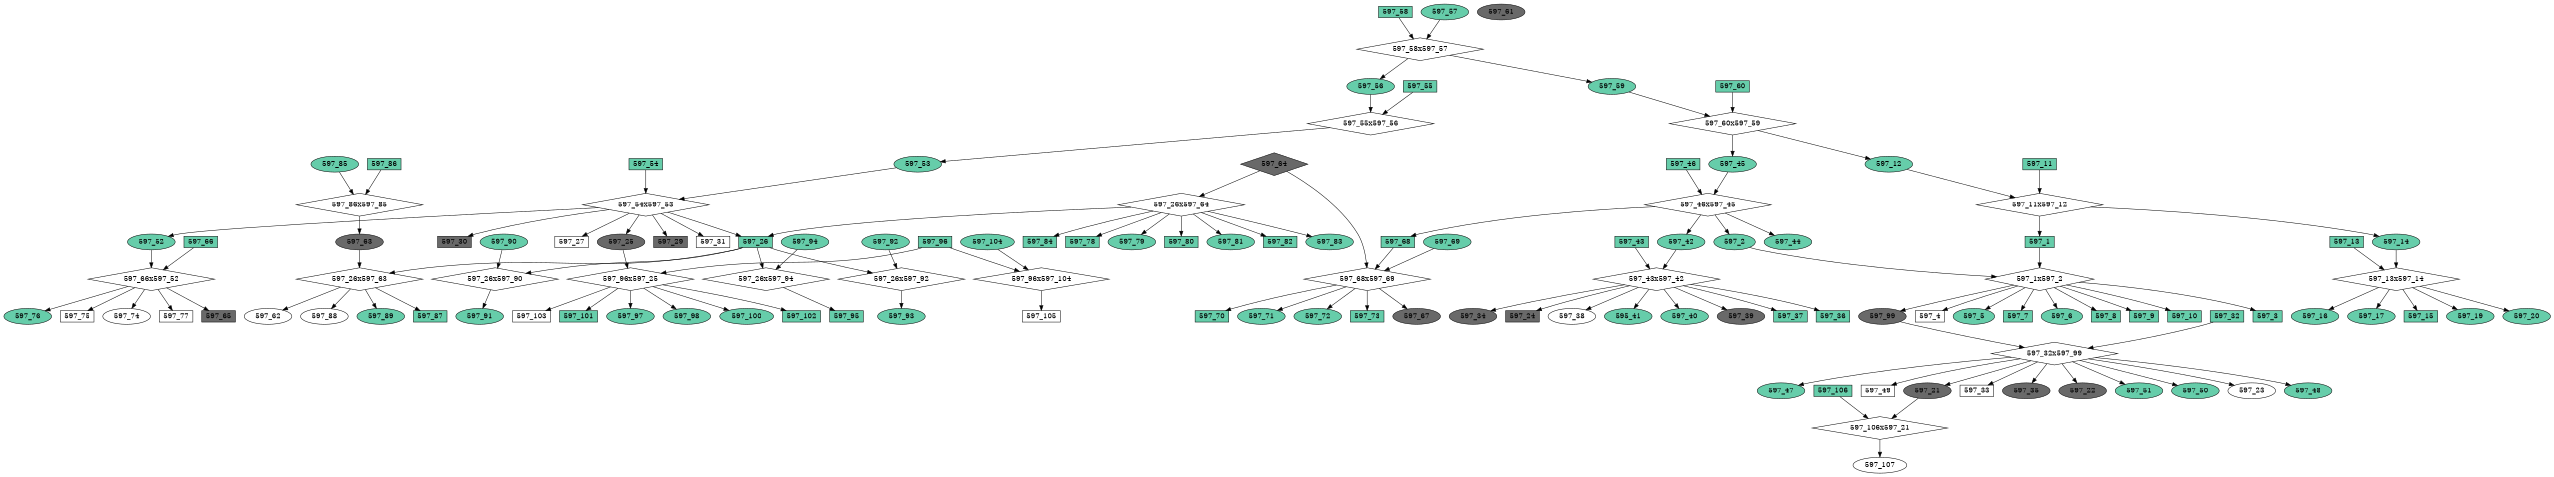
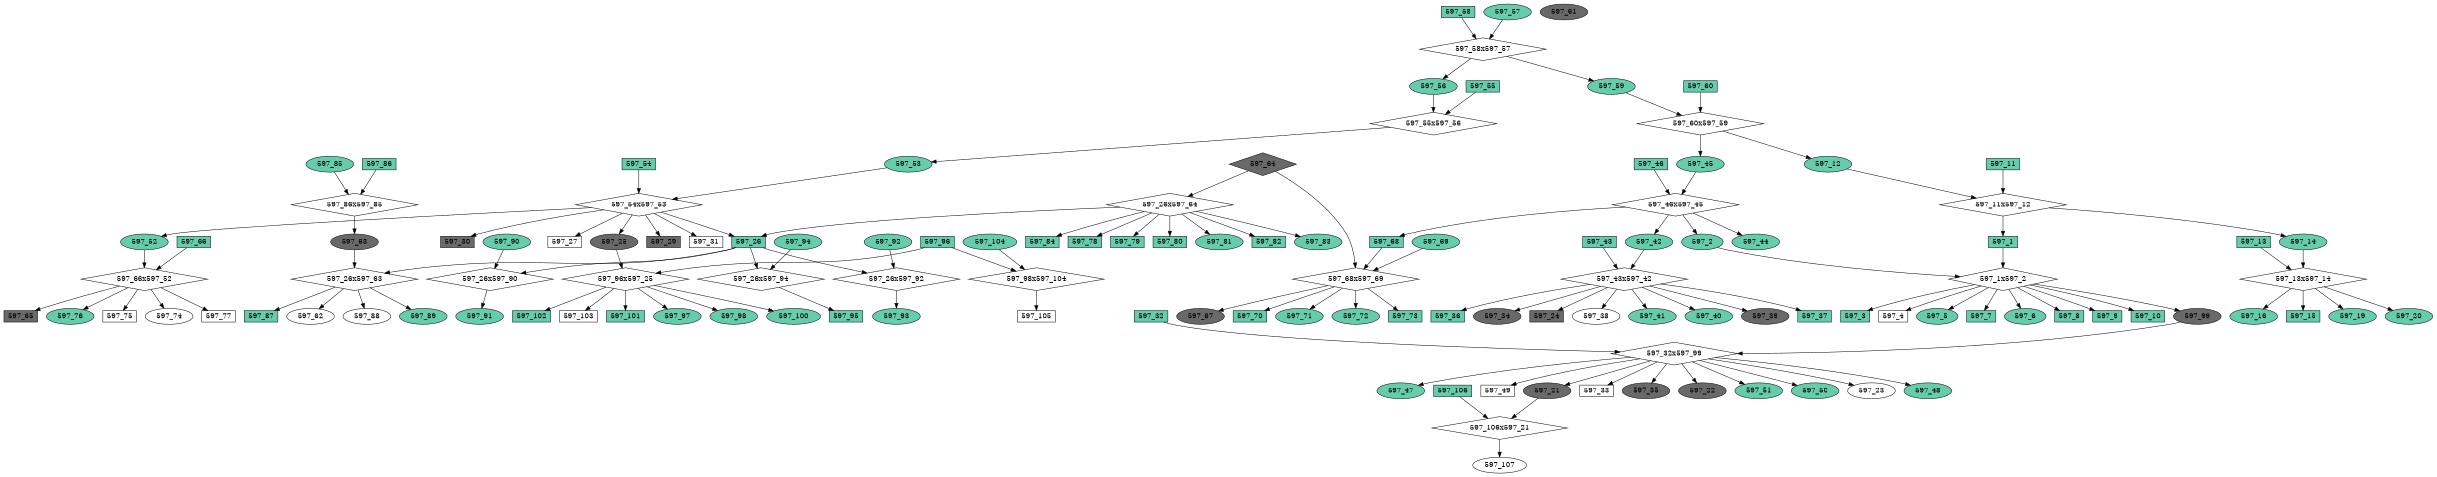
node "597_79": shape ellipse -> box
node "597_96x597_104": label "597_96x597_104" -> "597_98x597_104"
node "595_41": label "595_41" -> "597_41"
node "597_17": removed
